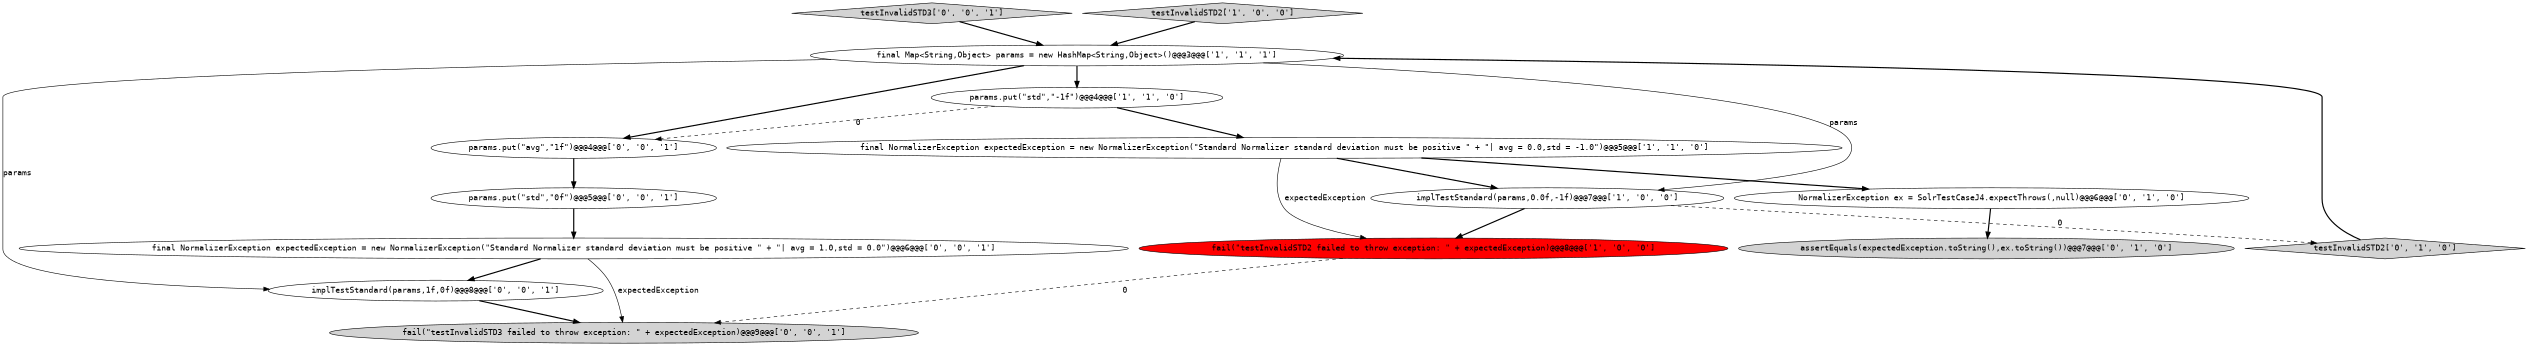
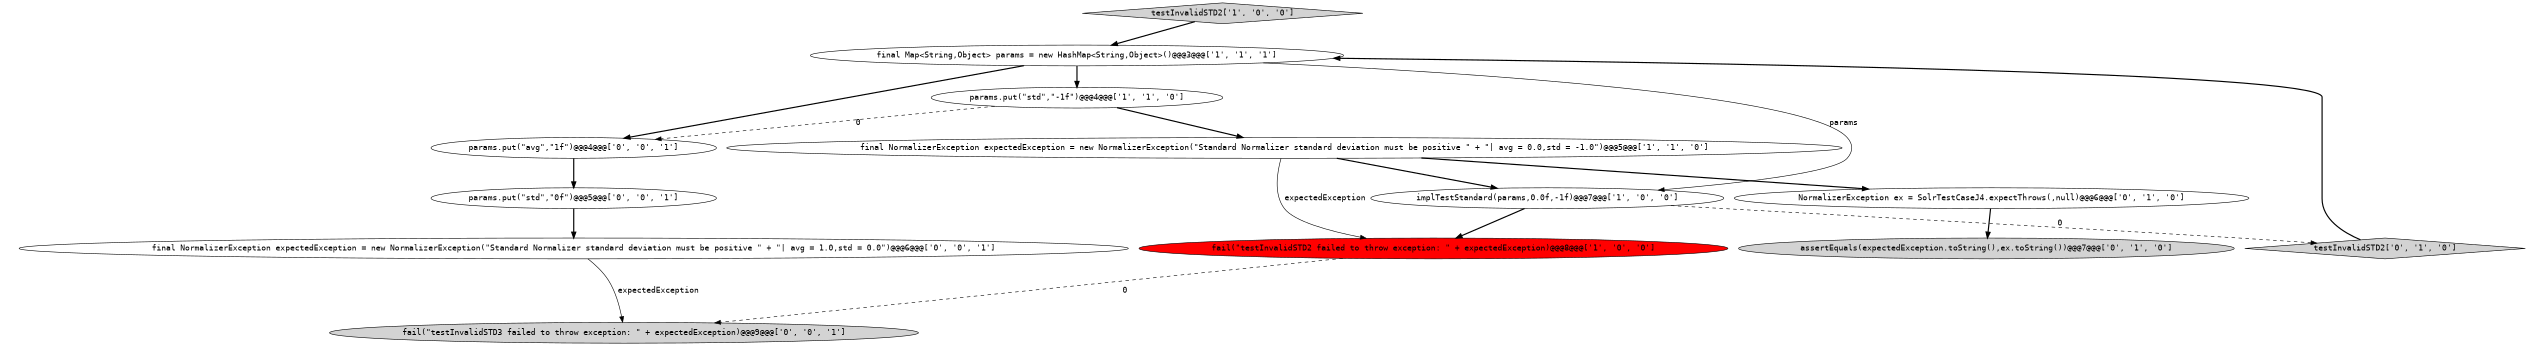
node "testInvalidSTD3['0', '0', '1']": removed
node "implTestStandard(params,1f,0f)@@@8@@@['0', '0', '1']": removed
